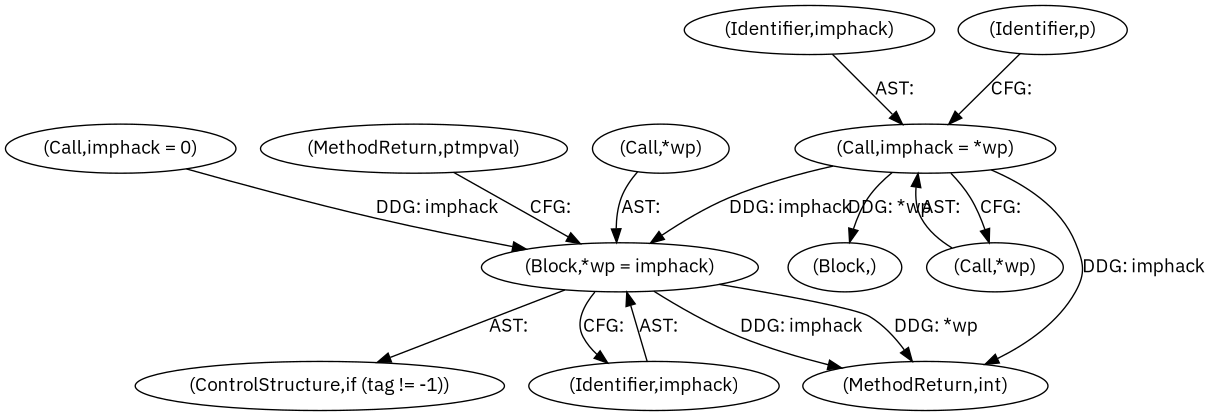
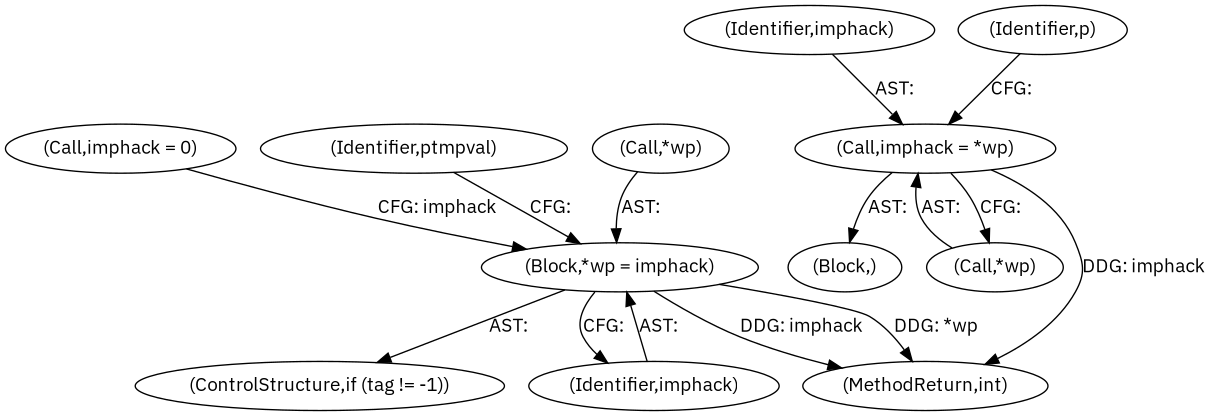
node "(MethodReturn,ptmpval)": label "(MethodReturn,ptmpval)" -> "(Identifier,ptmpval)"
edge "(Call,imphack = *wp)" -> "(Block,*wp = imphack)": removed, label "DDG: imphack"
edge "(Call,imphack = 0)" -> "(Block,*wp = imphack)": label "DDG: imphack" -> "CFG: imphack"
edge "(Call,imphack = *wp)" -> "(Block,)": label "DDG: *wp" -> "AST: "
